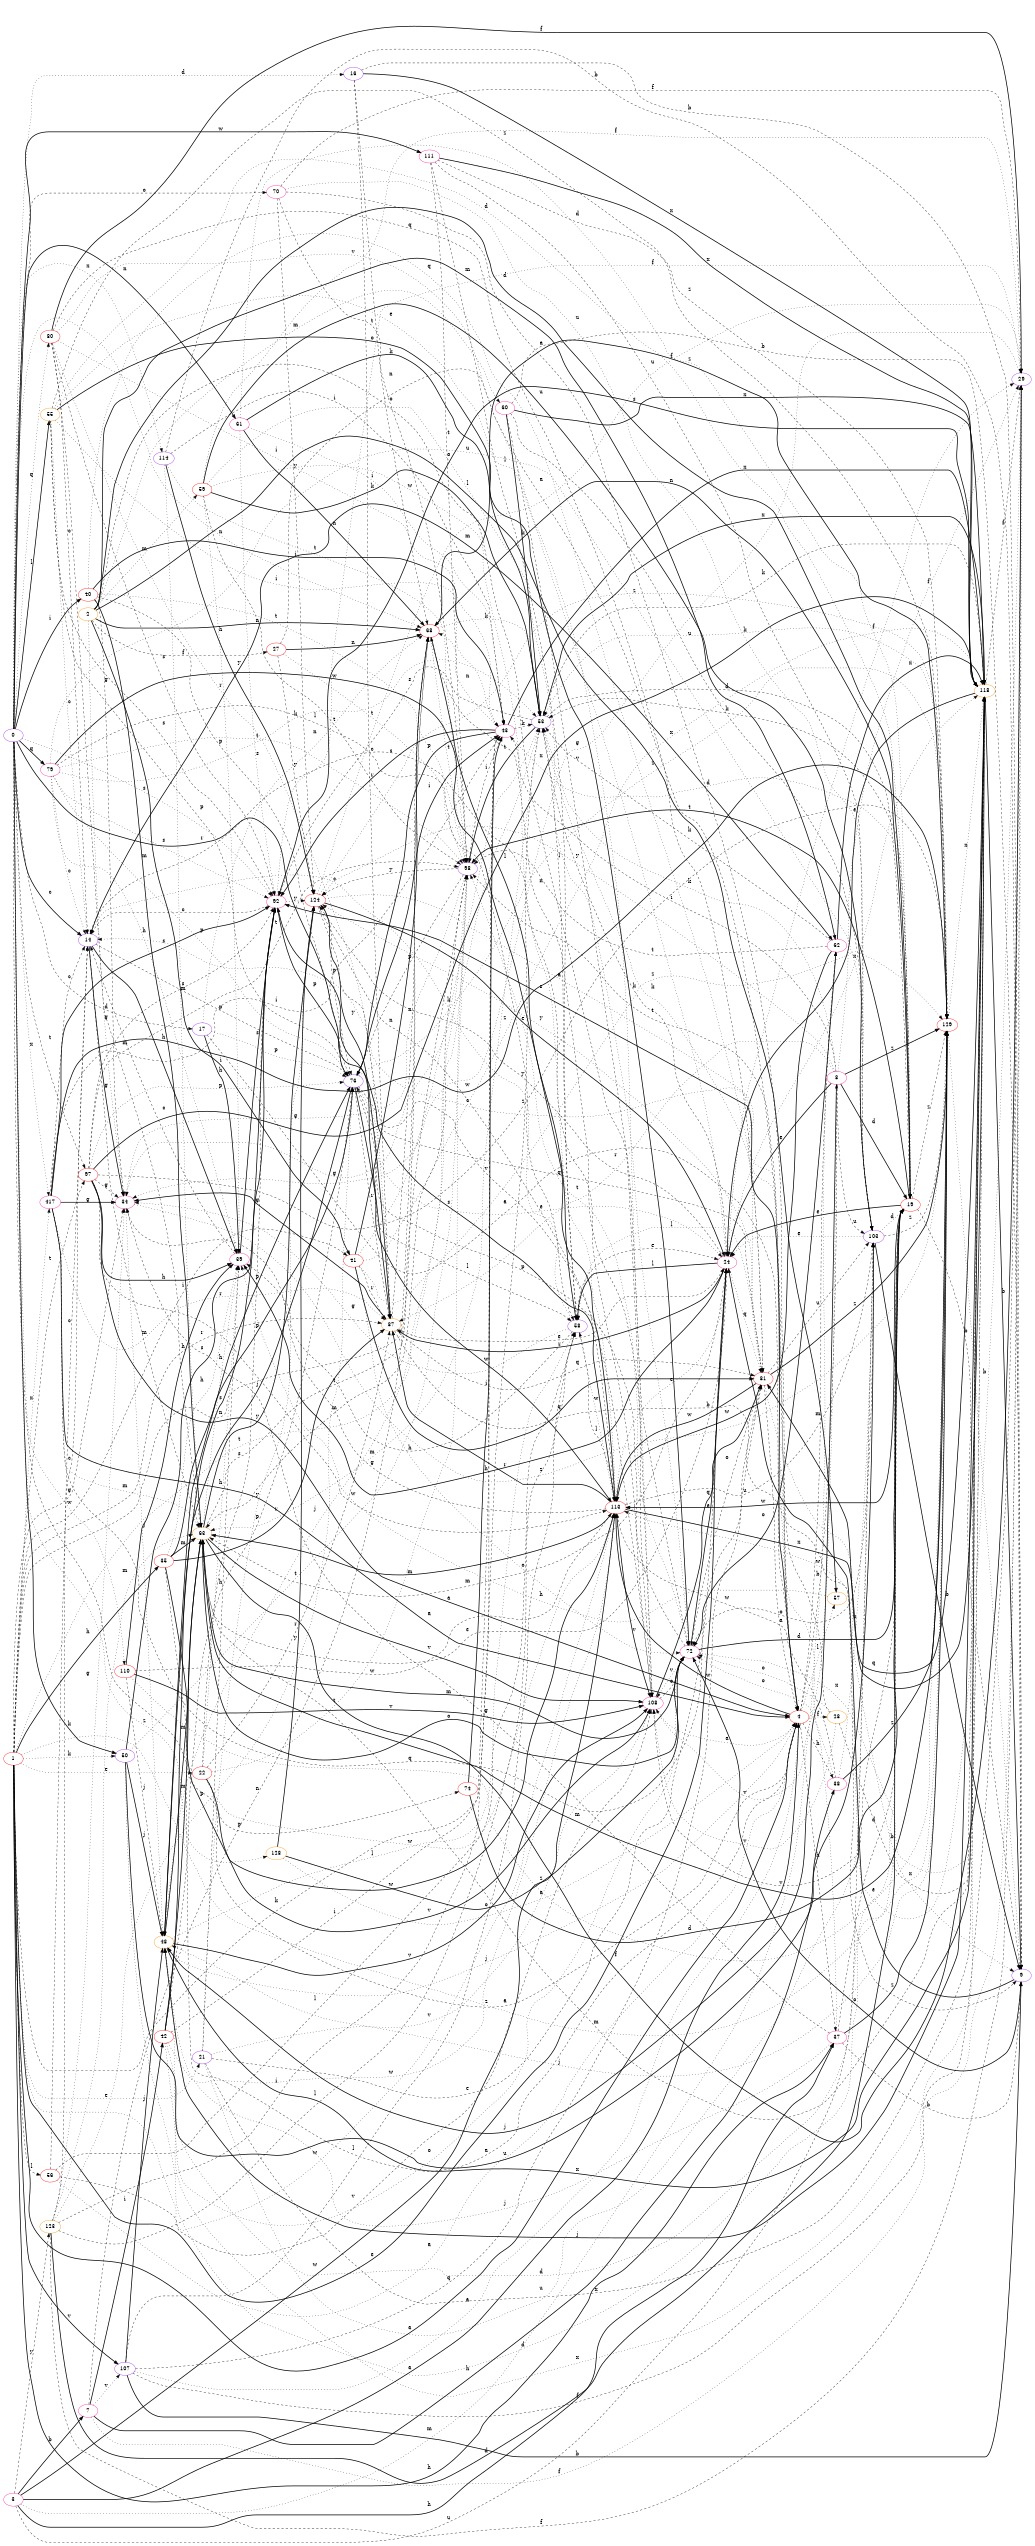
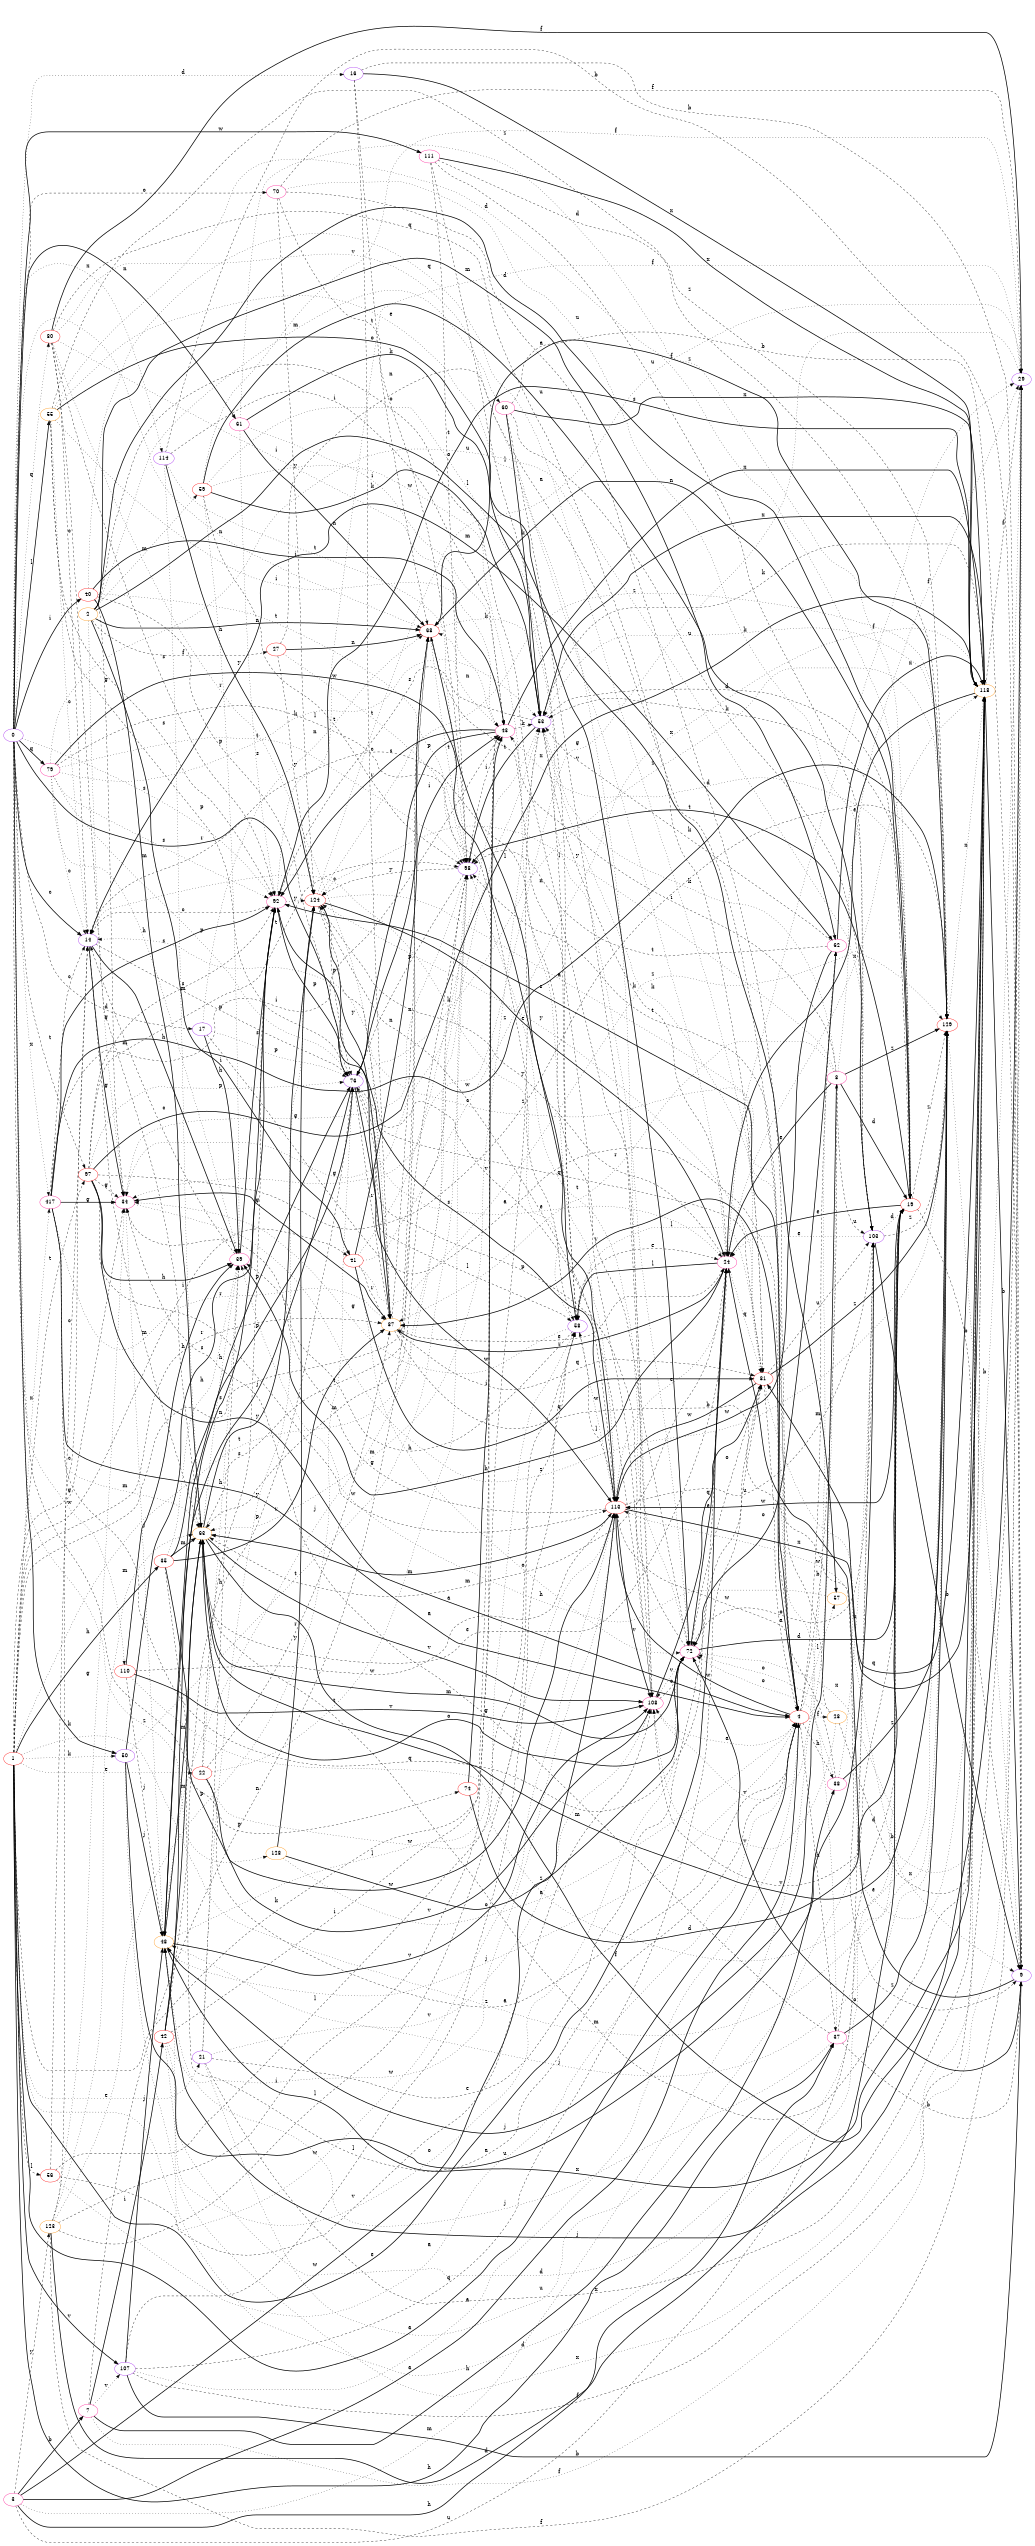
edge "113" -> "87": now "4" -> "87"
